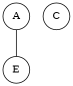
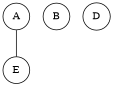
node "C": removed
node "B": added
node "D": added
